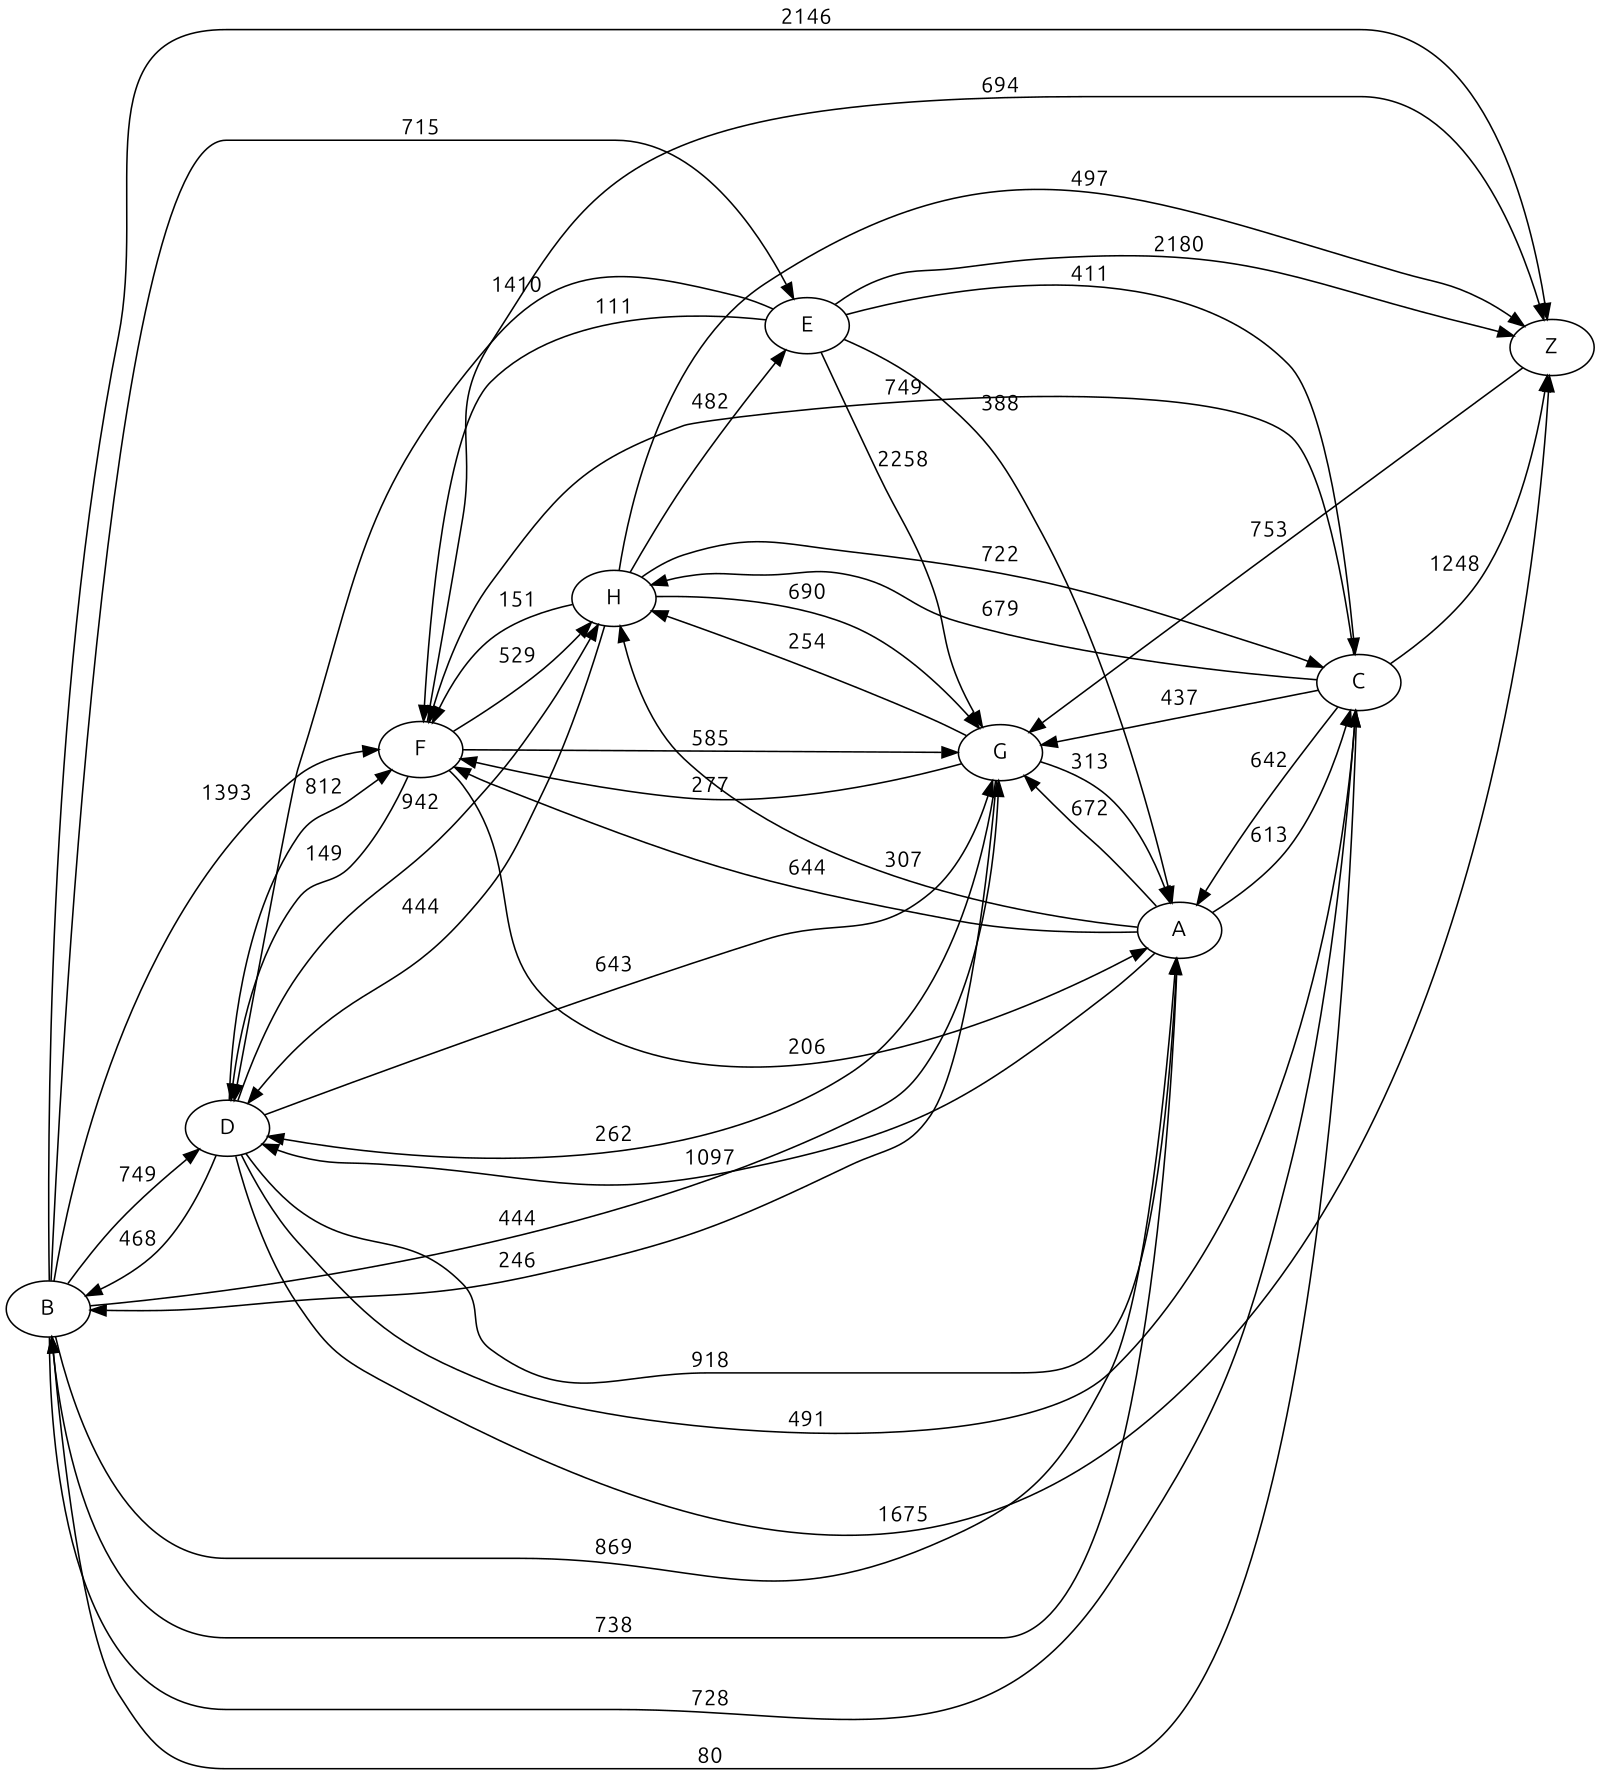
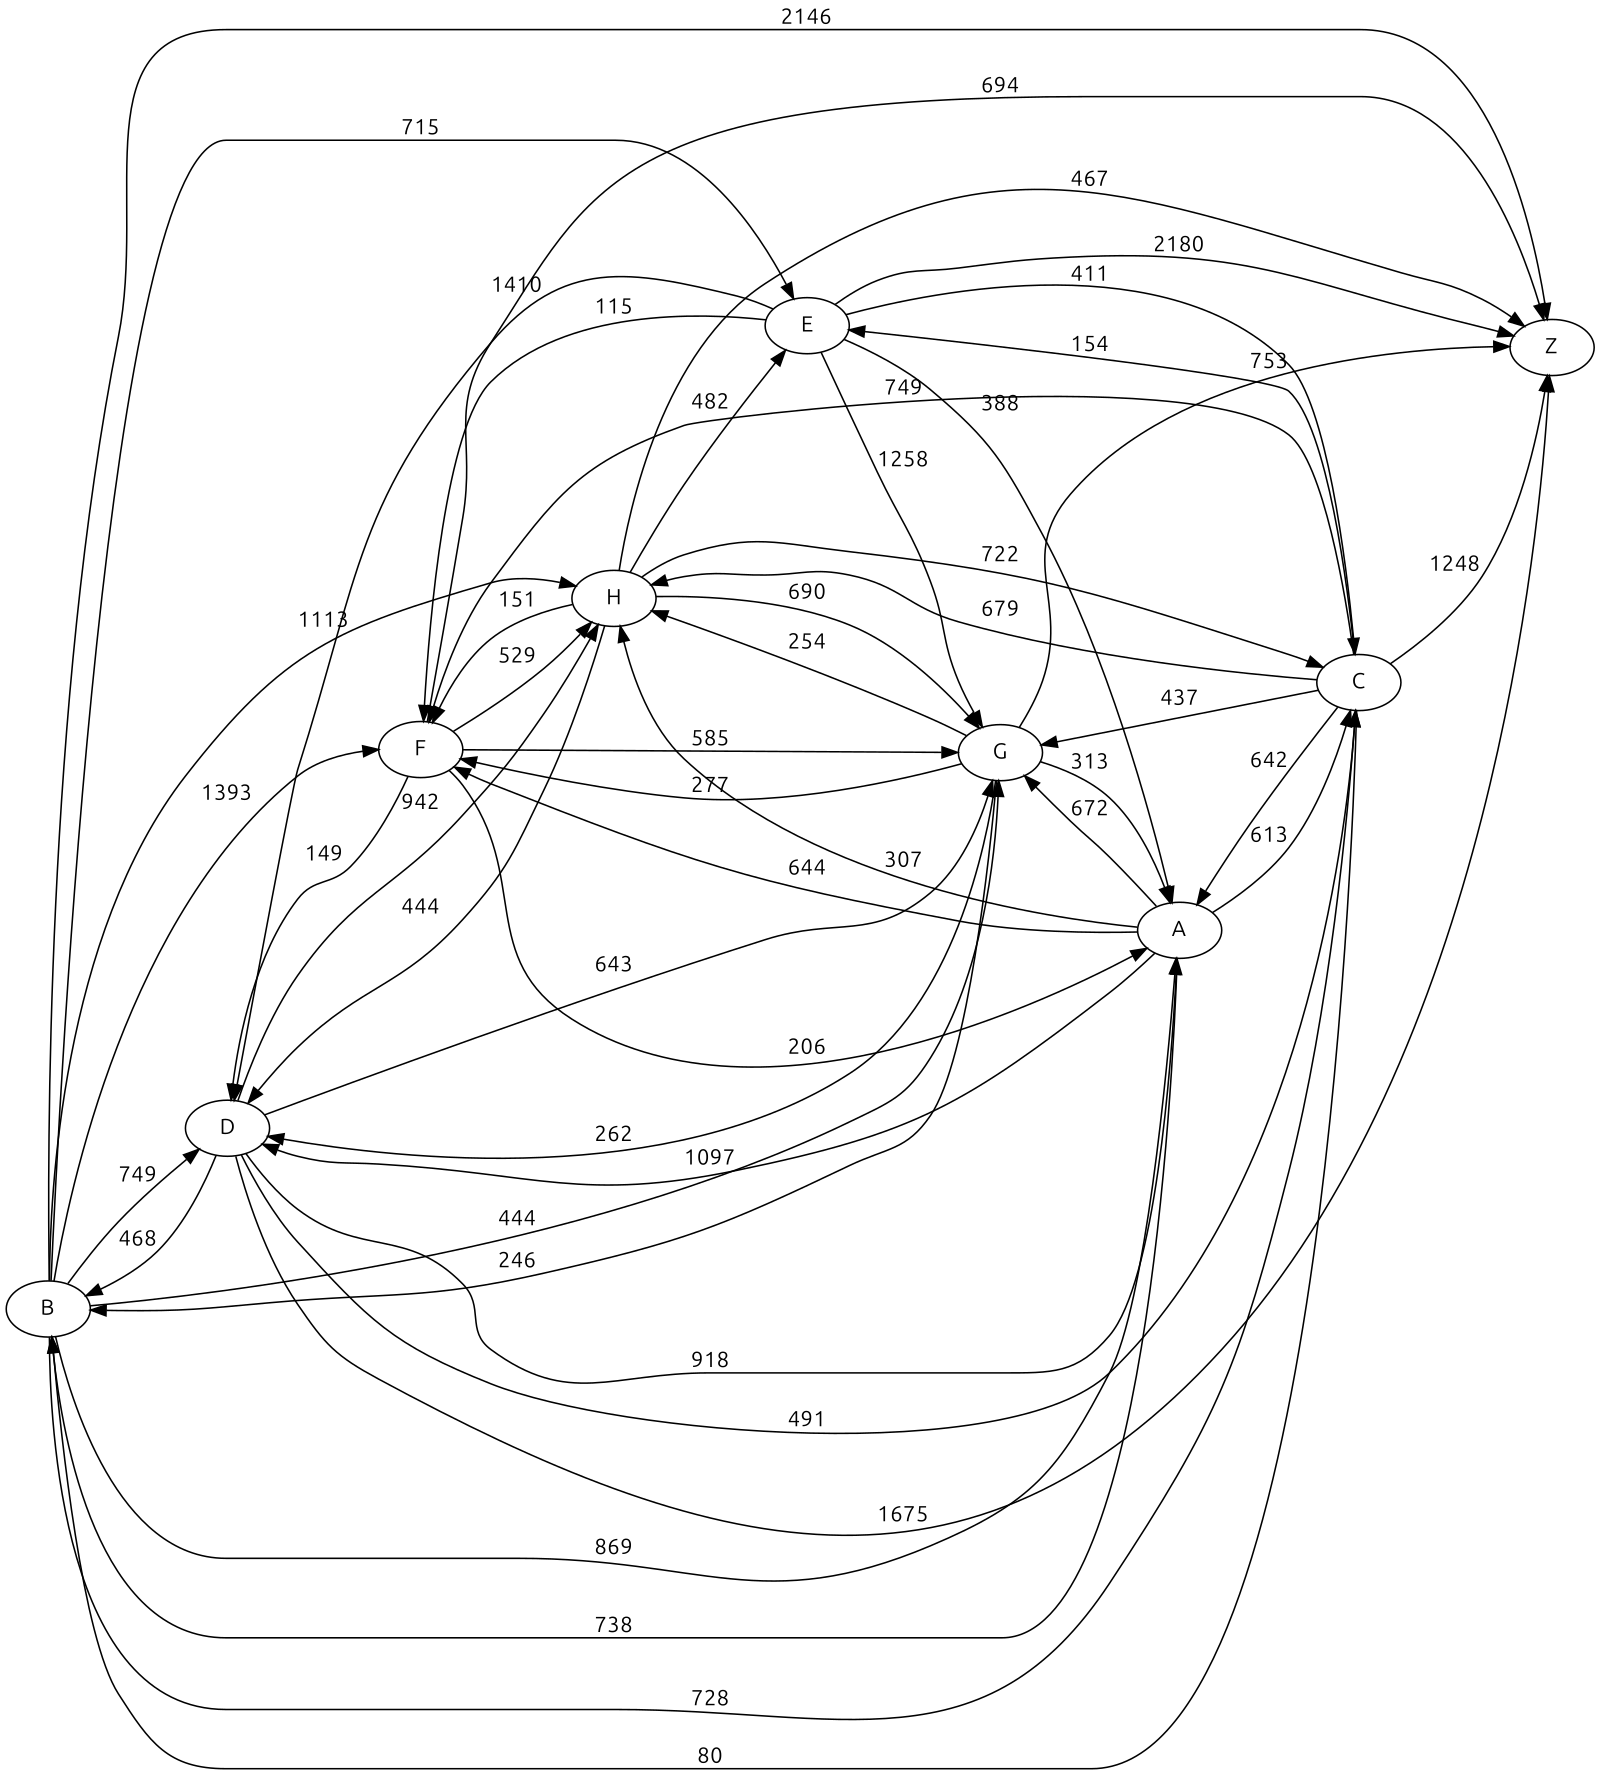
edge "H" -> "Z": label "497" -> "467"
edge "E" -> "F": label "111" -> "115"
edge "C" -> "E": added, label "154"
edge "E" -> "G": label "2258" -> "1258"
edge "Z" -> "G": reversed
edge "B" -> "H": added, label "1113"
edge "D" -> "F": removed, label "812"
